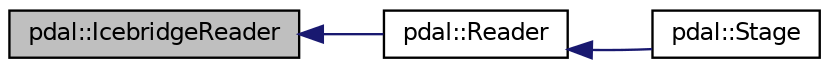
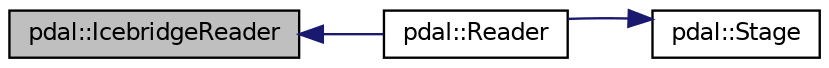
edge "pdal::Stage" -> "pdal::Reader": reversed
